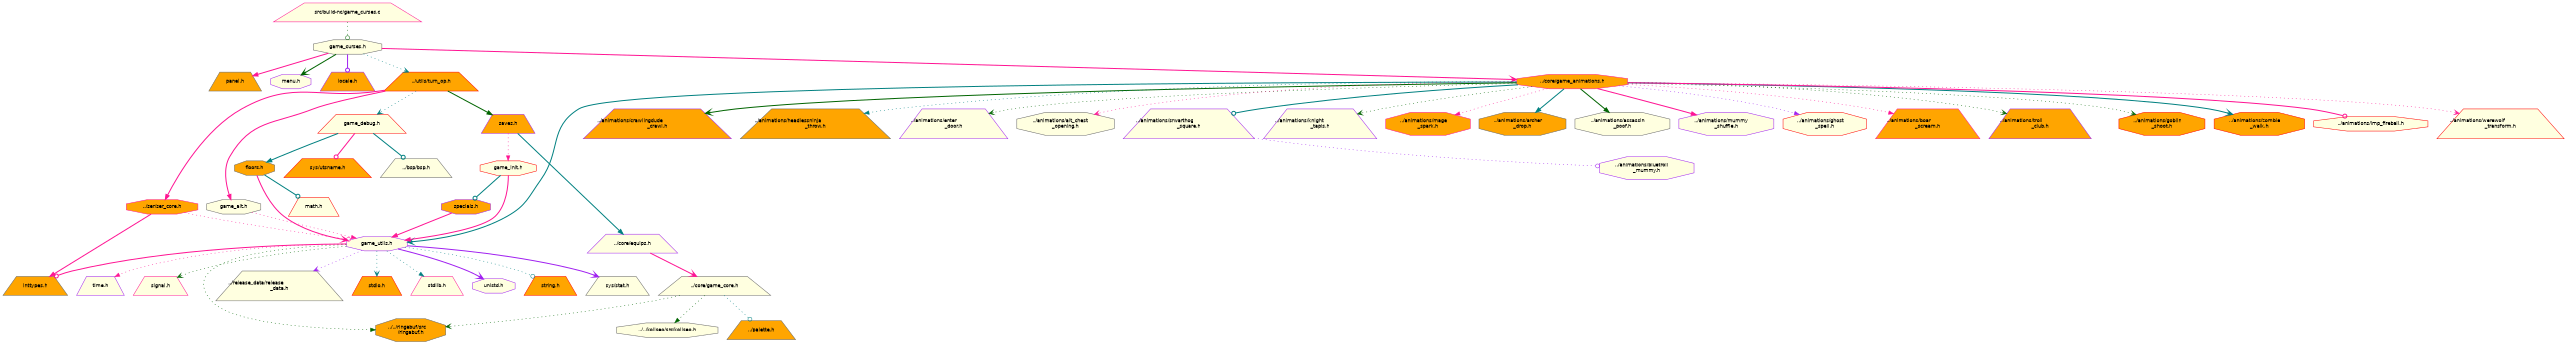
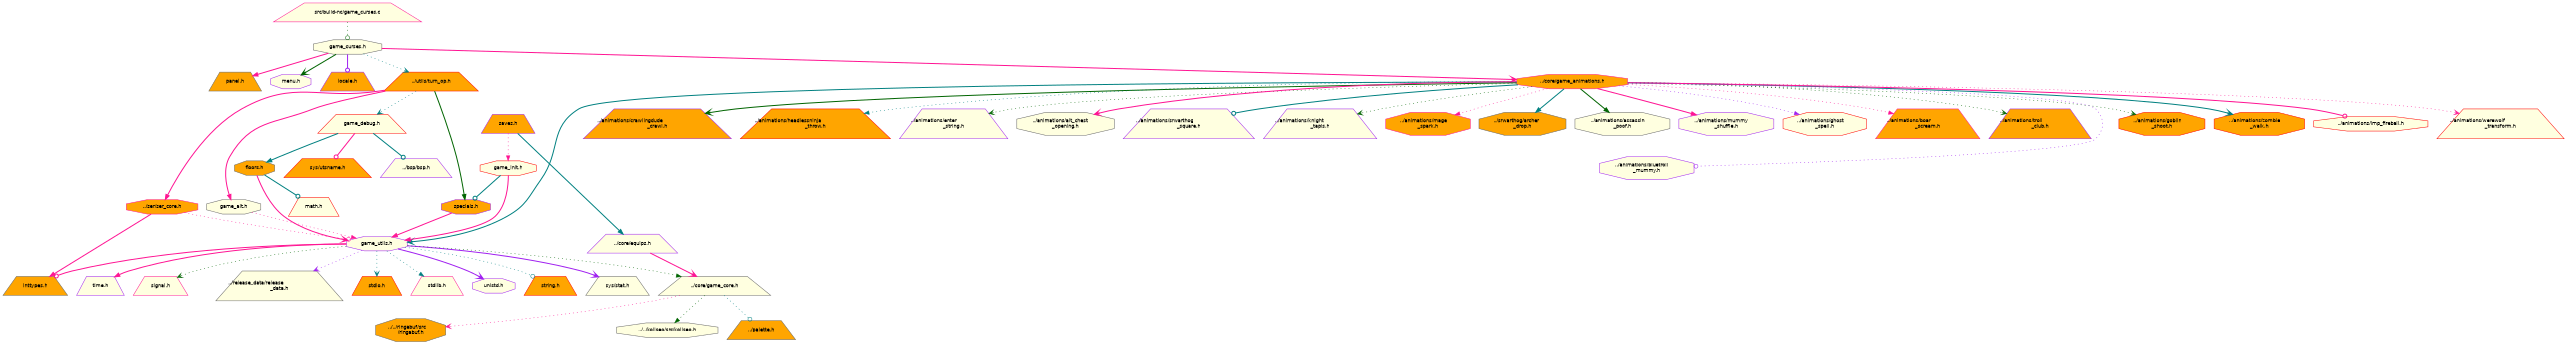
edge "../core/game_animations.h" -> "../animations/alt_chest _opening.h": style dotted -> bold
edge "../utils/turn_op.h" -> "saves.h": now "../utils/turn_op.h" -> "specials.h"
node "../animations/headlessninja _throw.h": color gray40 -> red
node "../animations/enter _door.h": label "../animations/enter _door.h" -> "../animations/enter _string.h"
node "../animations/archer _drop.h": label "../animations/archer _drop.h" -> "../srwarthog/archer _drop.h"
edge "../animations/srwarthog _square.h" -> "../animations/bluetroll _mummy.h": now "../core/game_animations.h" -> "../animations/bluetroll _mummy.h"
node "../bsp/bsp.h": color gray40 -> purple
edge "game_utils.h" -> "time.h": style dotted -> bold
edge "game_utils.h" -> "../../ringabuf/src /ringabuf.h": now "game_utils.h" -> "../core/game_core.h"
edge "../core/game_core.h" -> "../../ringabuf/src /ringabuf.h": color darkgreen -> deeppink
